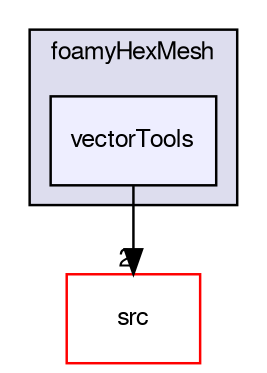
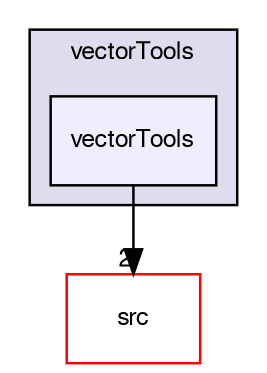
cluster "foamyHexMesh": label "foamyHexMesh" -> "vectorTools"
